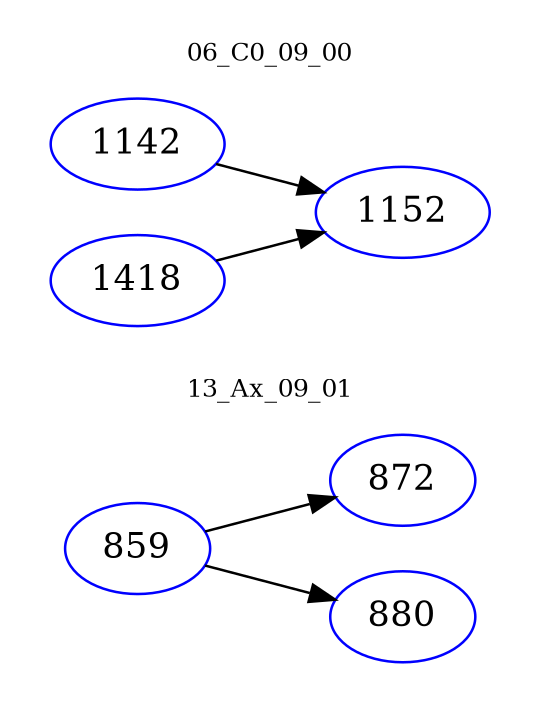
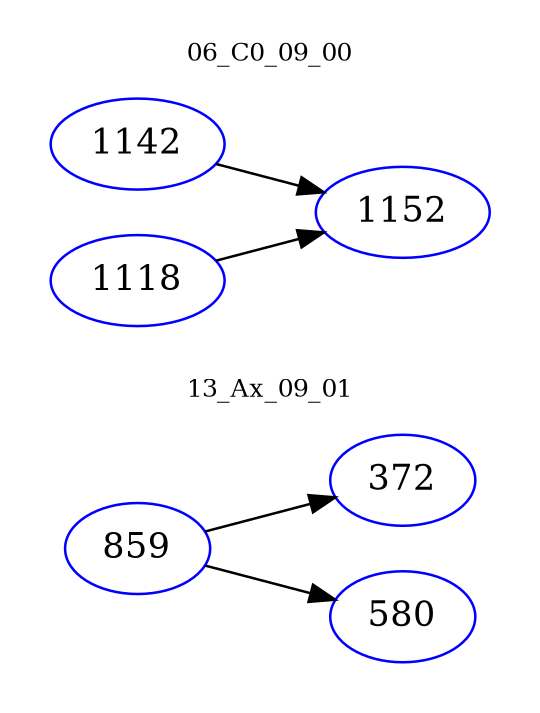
node "1418": label "1418" -> "1118"
node "872": label "872" -> "372"
node "880": label "880" -> "580"
